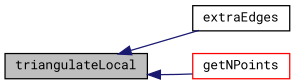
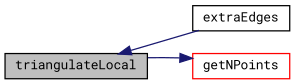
edge "getNPoints" -> "triangulateLocal": reversed
